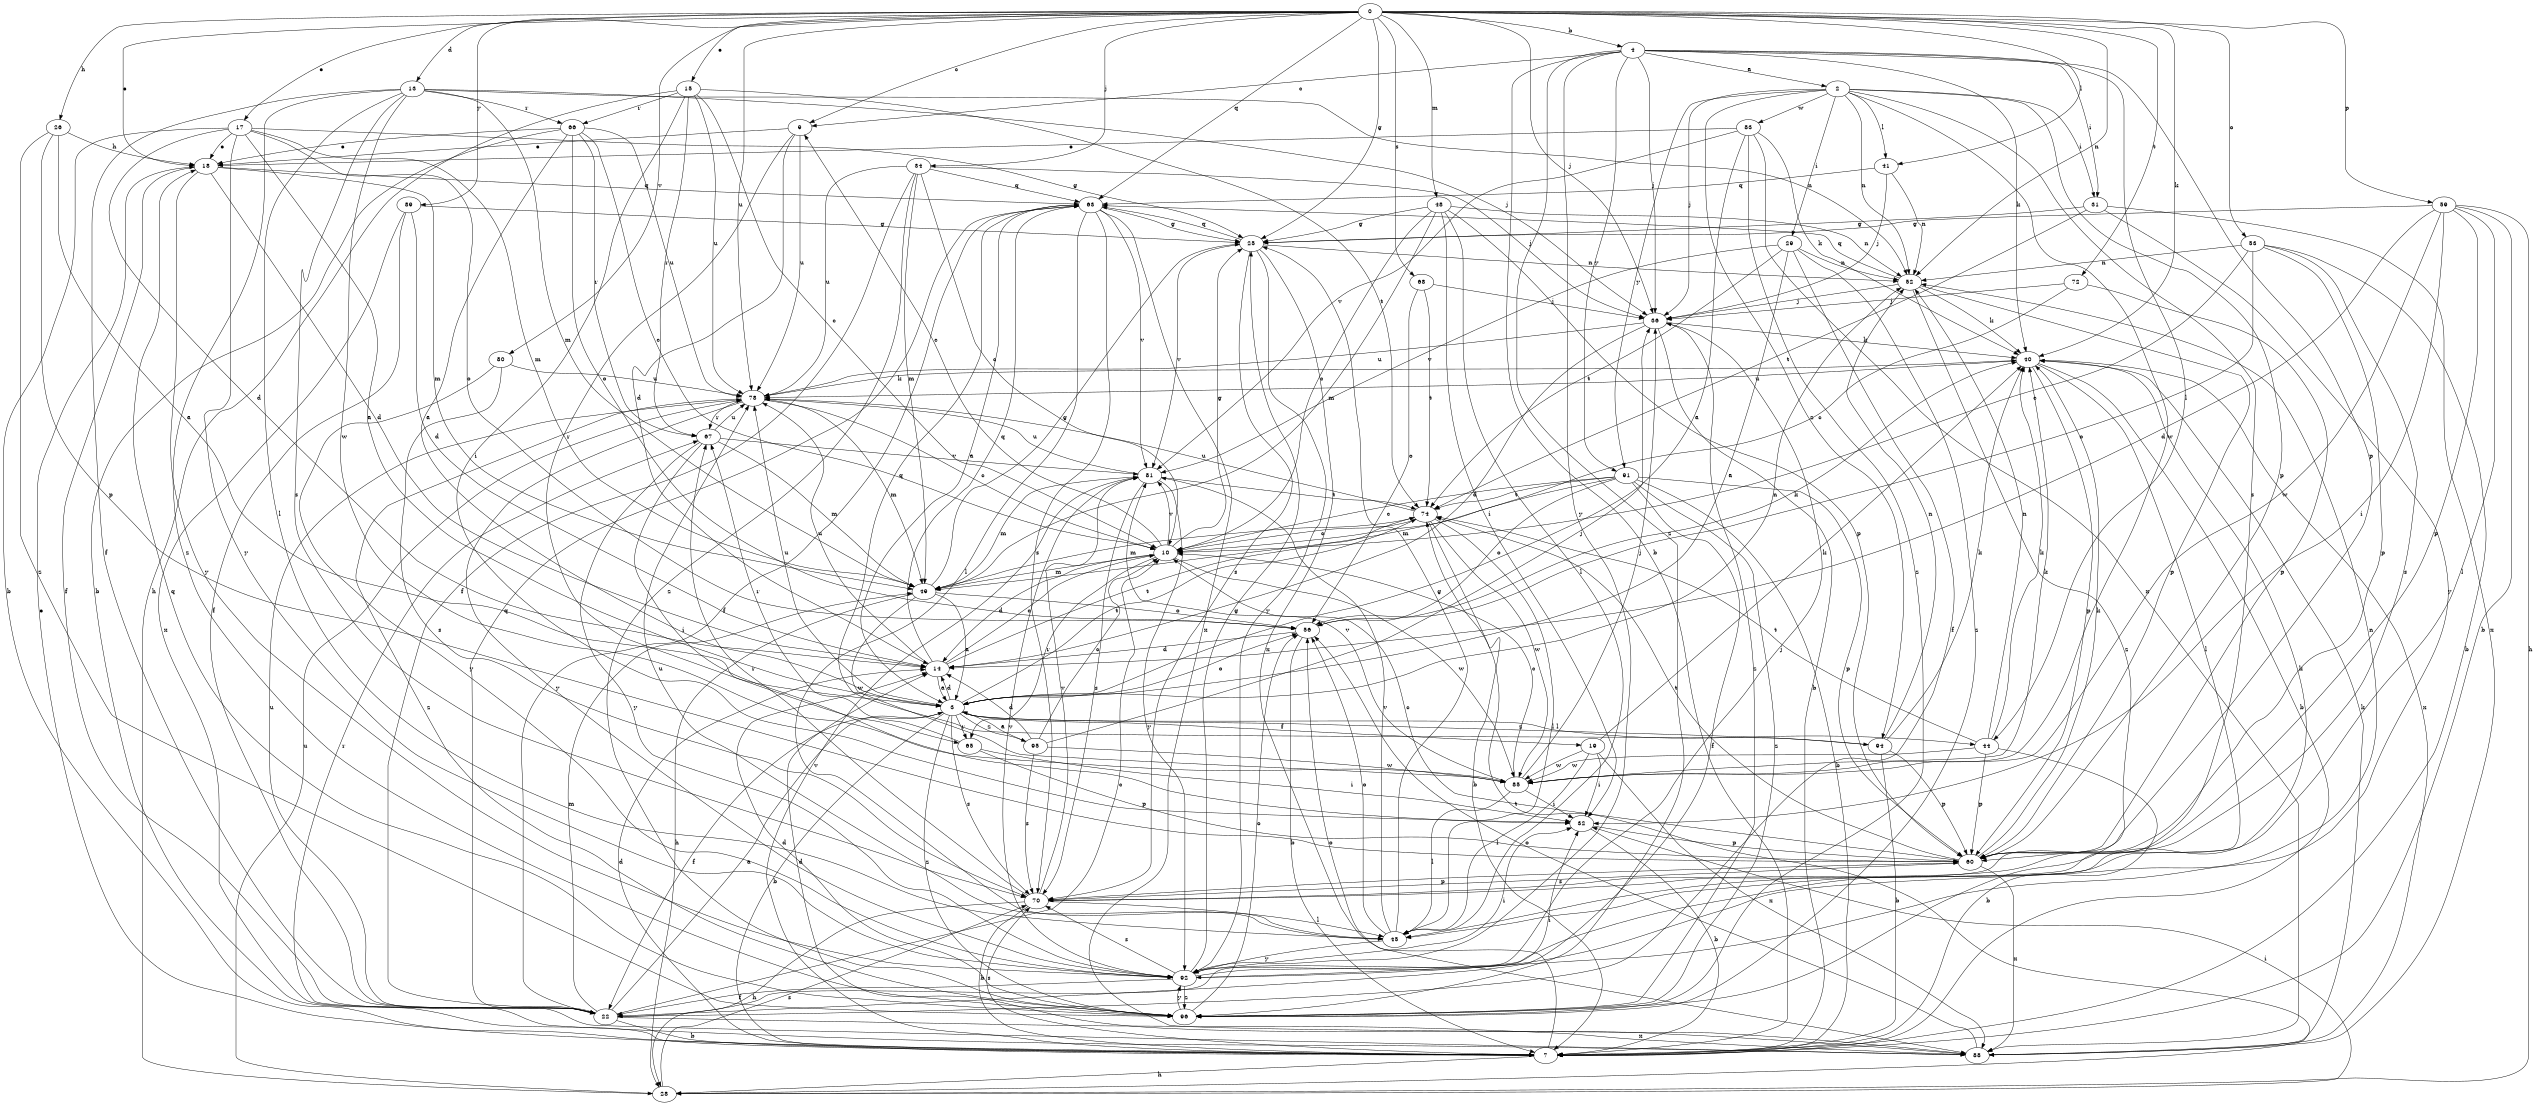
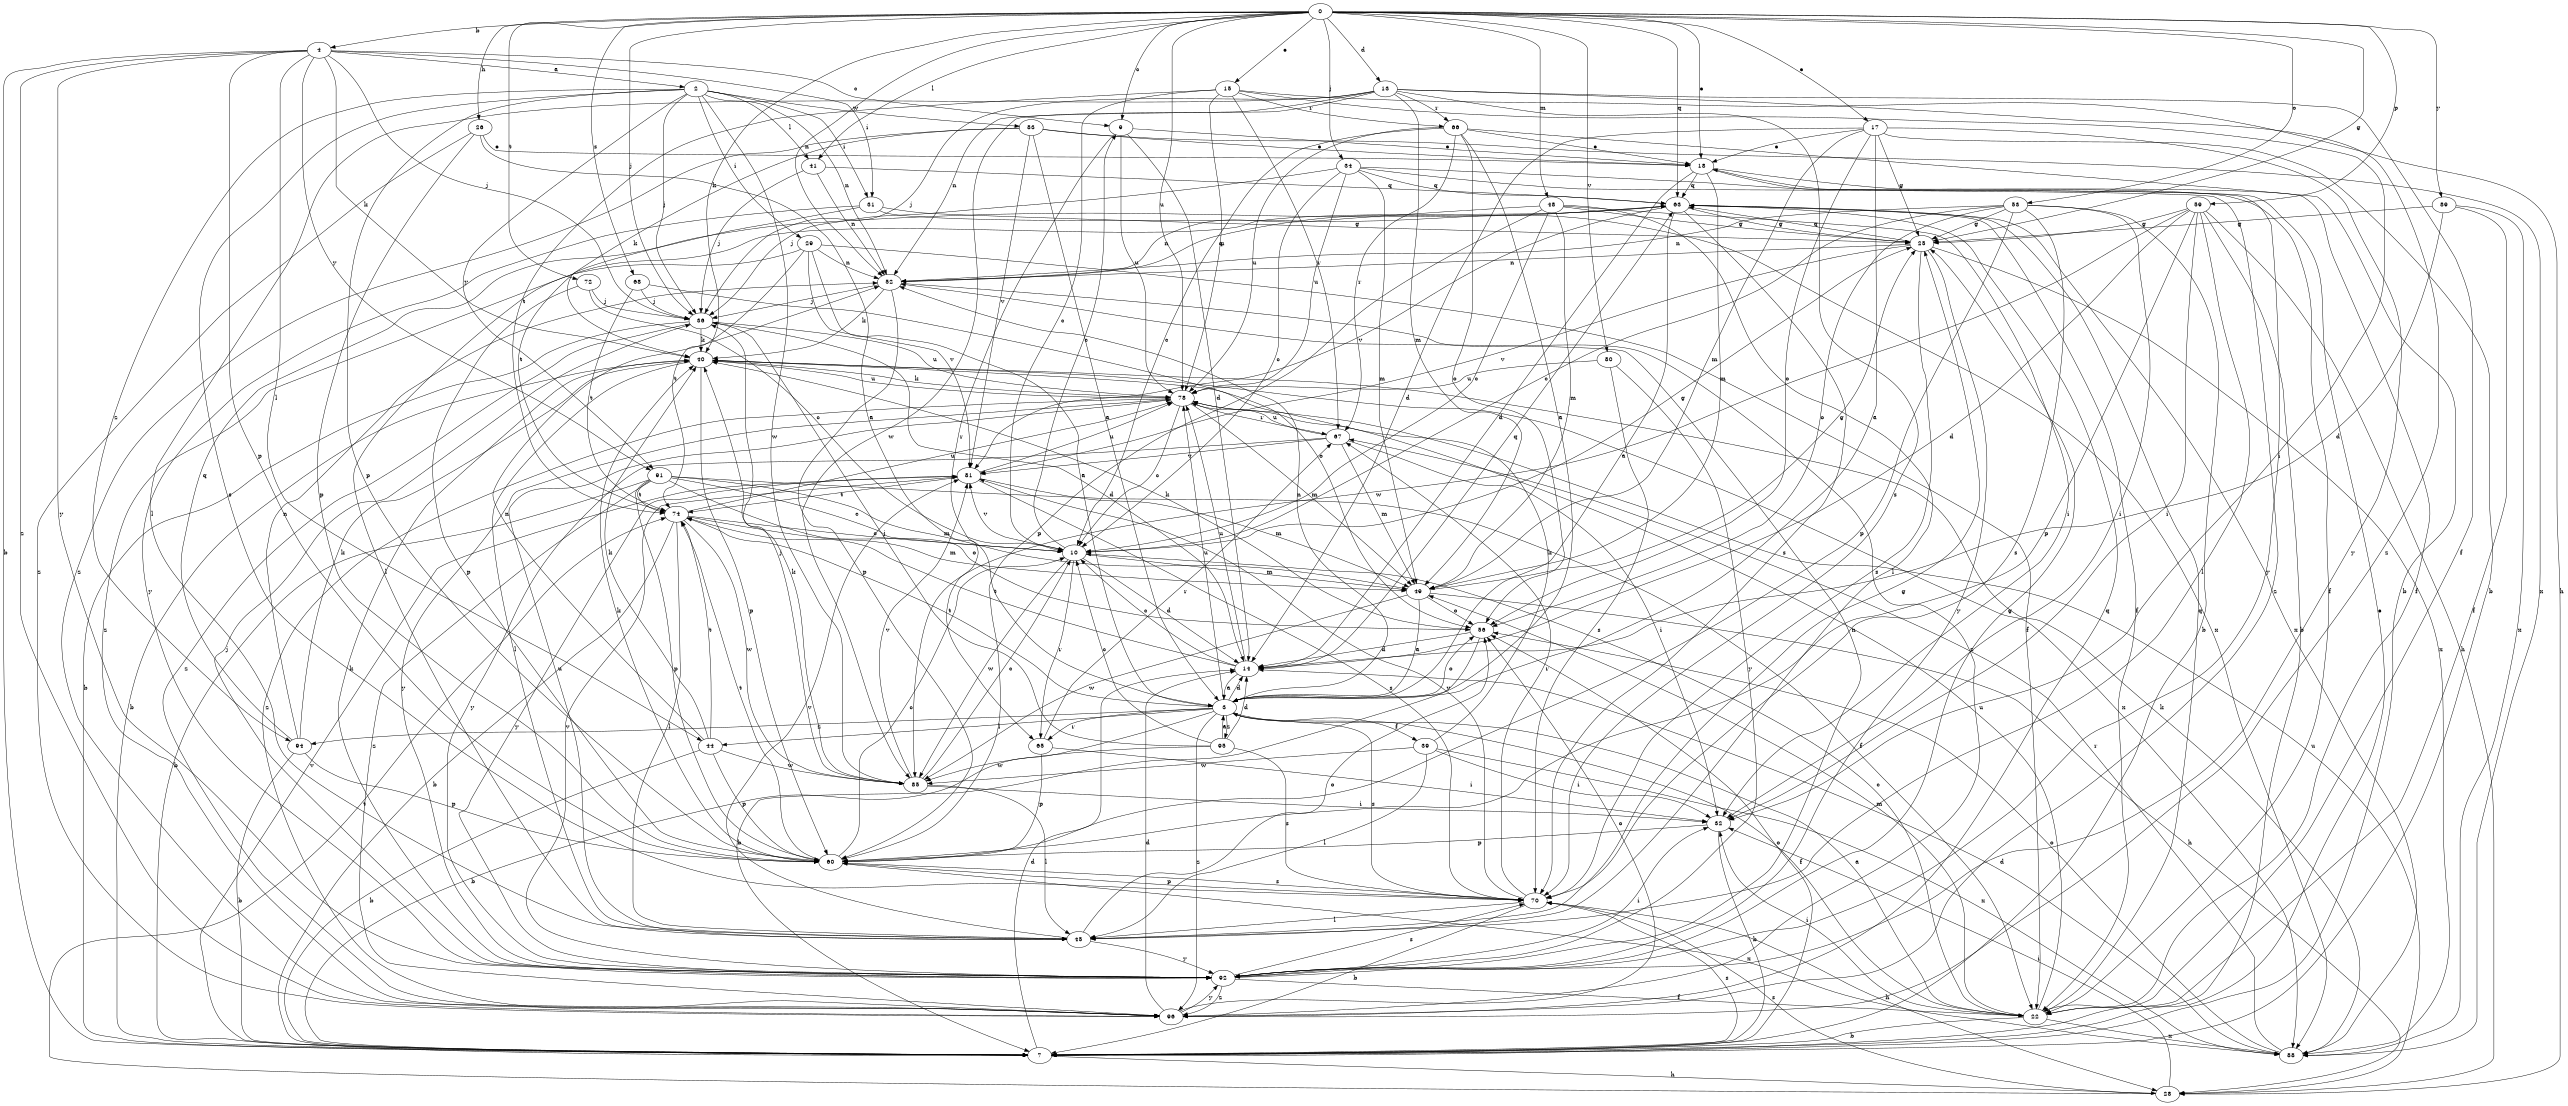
edge "26" -> "18": label "h" -> "e"
edge "53" -> "25": added, label "g"
edge "53" -> "32": added, label "i"
node "19": label "19" -> "39"
edge "96" -> "18": now "96" -> "63"
